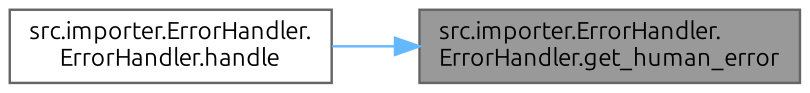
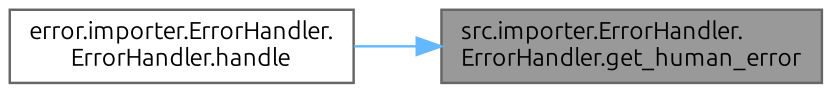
node "src.importer.ErrorHandler. ErrorHandler.handle": label "src.importer.ErrorHandler. ErrorHandler.handle" -> "error.importer.ErrorHandler. ErrorHandler.handle"
